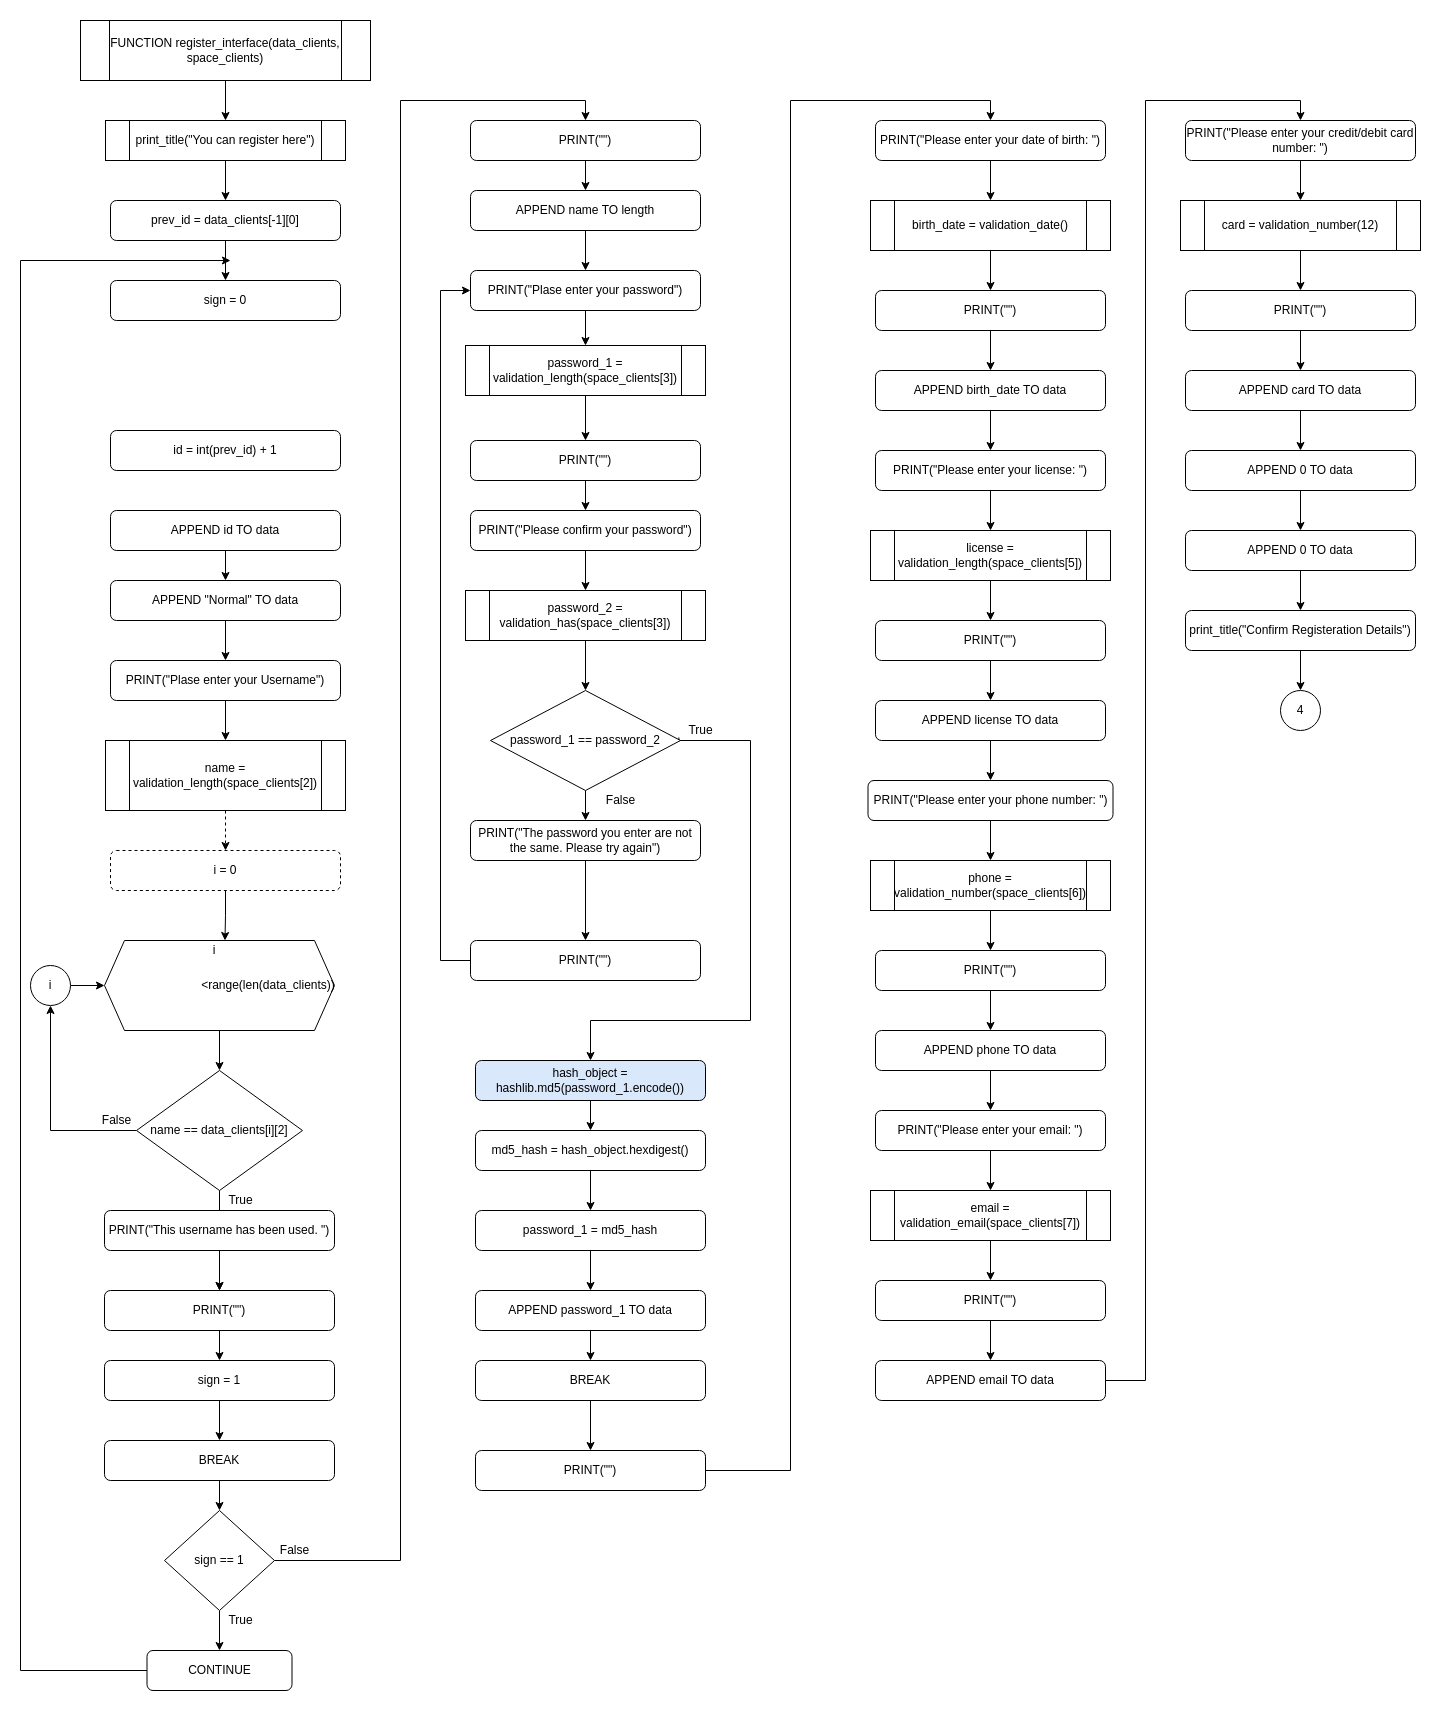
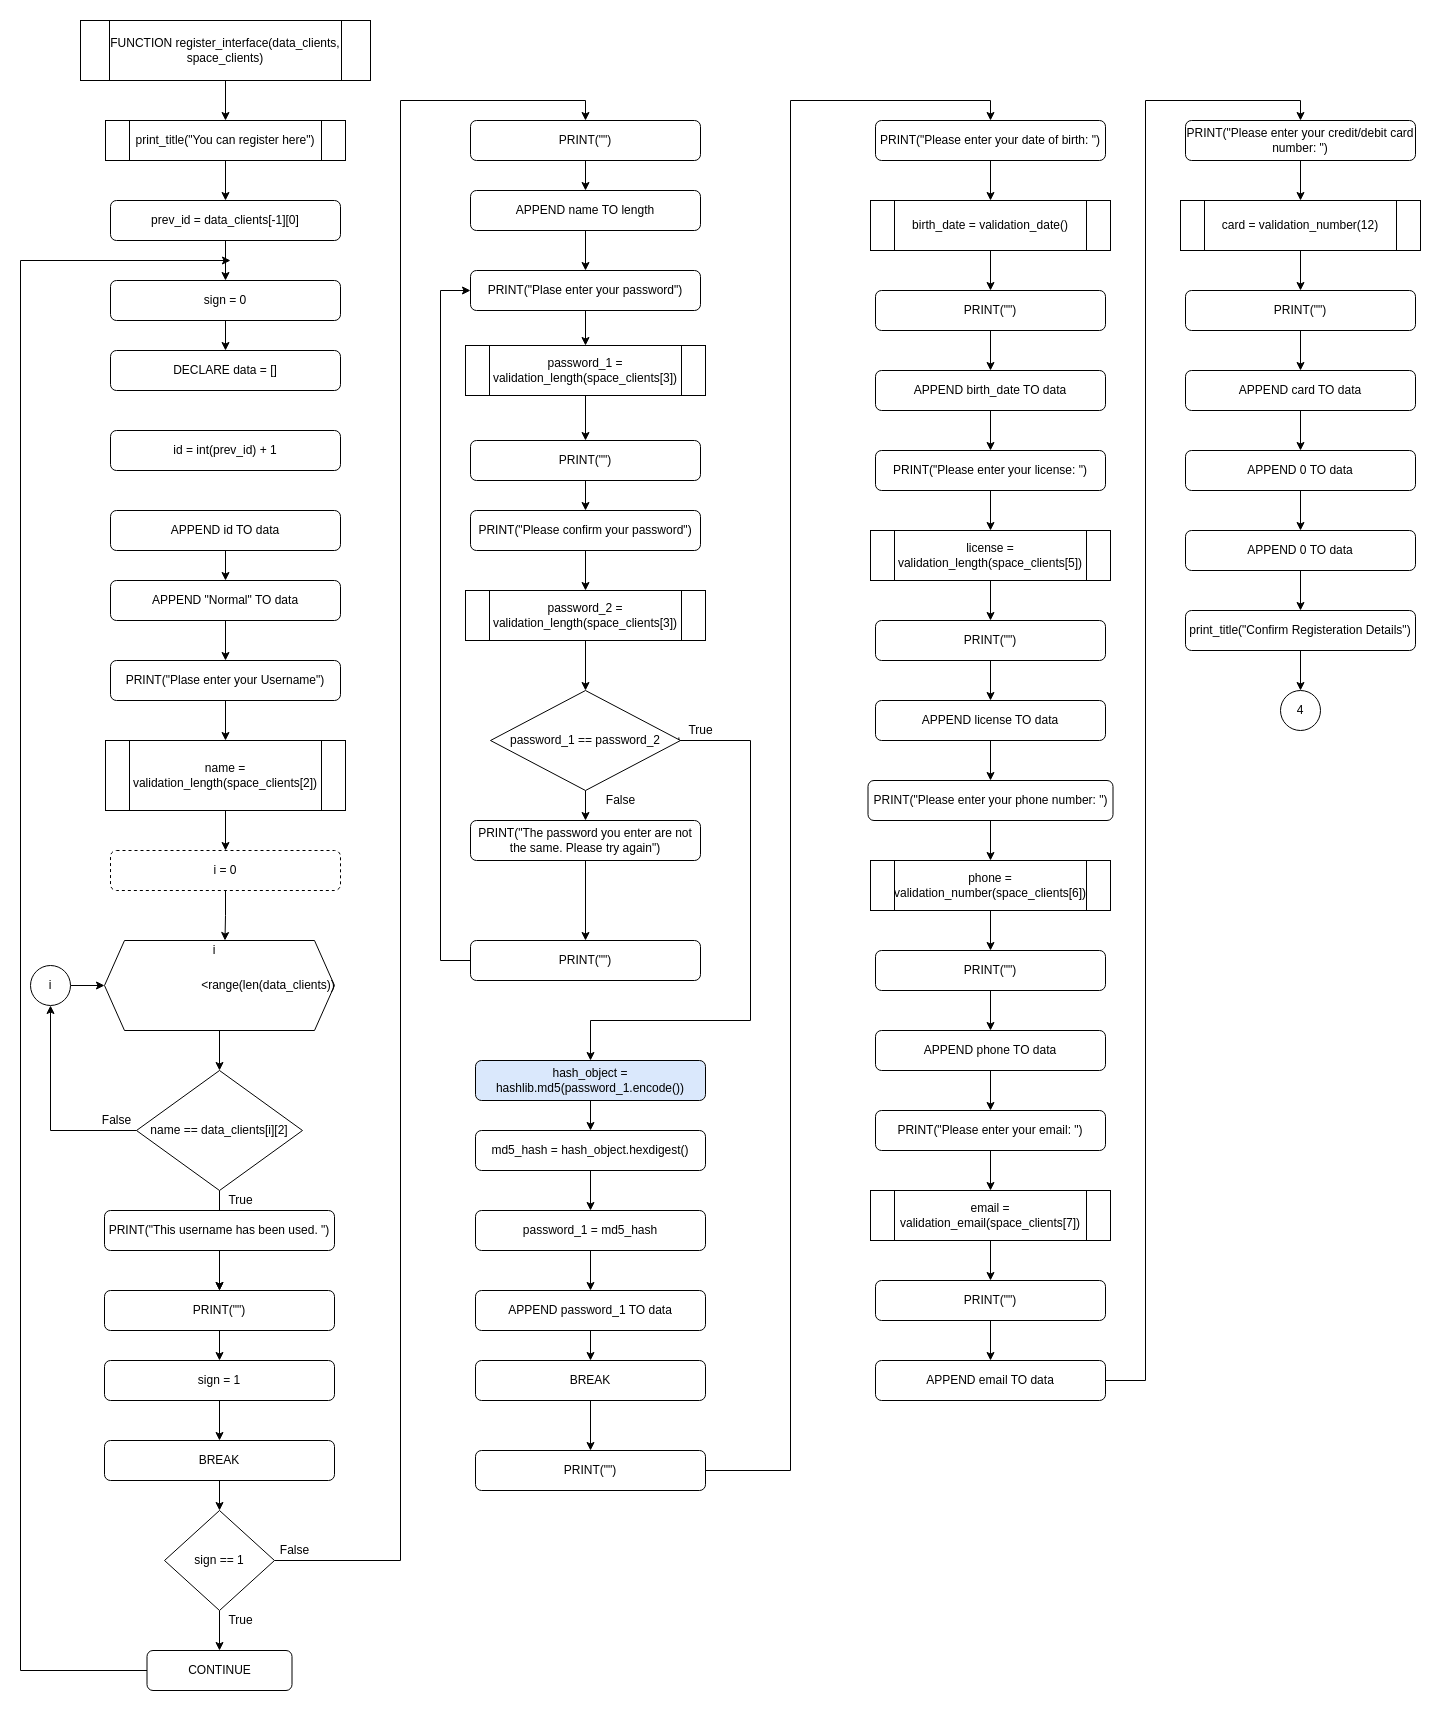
edge "sign = 0" -> "DECLARE data = []": added
node "DECLARE data = []": added
node "password_2 = validation_has(space_clients[3])": label "password_2 = validation_has(space_clients[3])" -> "password_2 = validation_length(space_clients[3])"
edge "name = validation_length(space_clients[2])" -> "i = 0": style dashed -> solid
